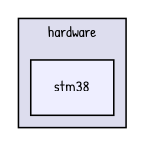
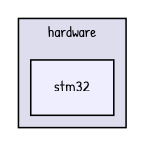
node "stm38": label "stm38" -> "stm32"
